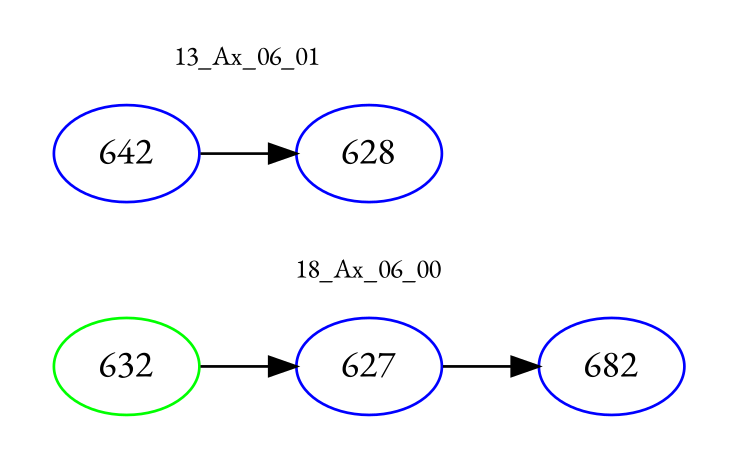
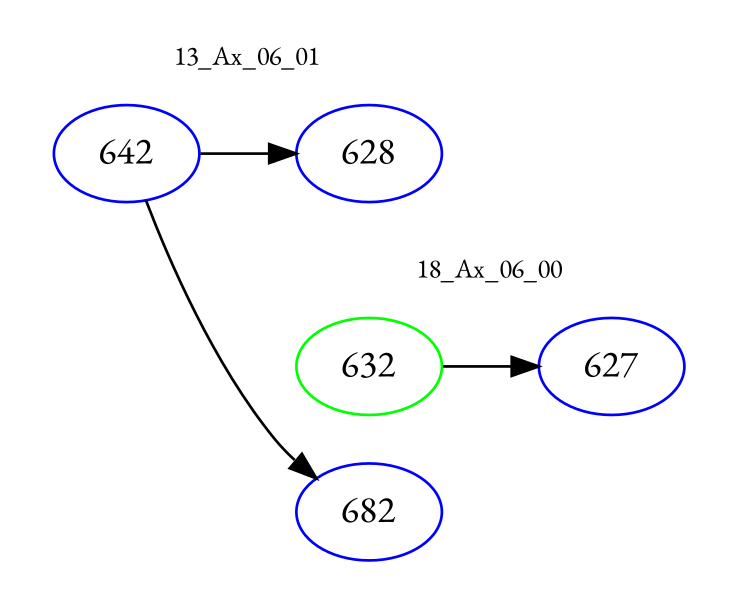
edge "627" -> "682": now "642" -> "682"
